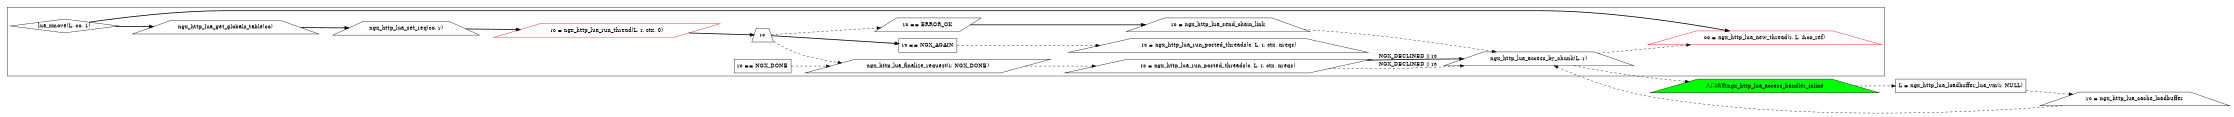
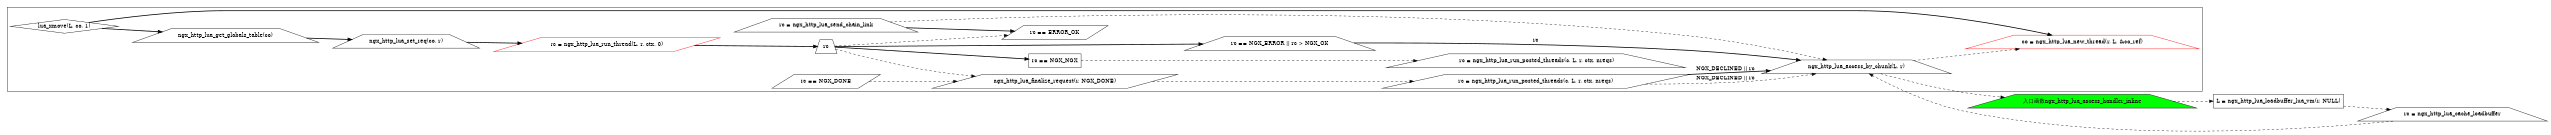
edge "rc == ERROR_OK" -> "rc = ngx_http_lua_send_chain_link": reversed
node "rc == NGX_ERROR || rc > NGX_OK": added
node "rc == NGX_AGAIN": label "rc == NGX_AGAIN" -> "rc == NGX_NGX"
node "rc == NGX_DONE": shape box -> parallelogram
